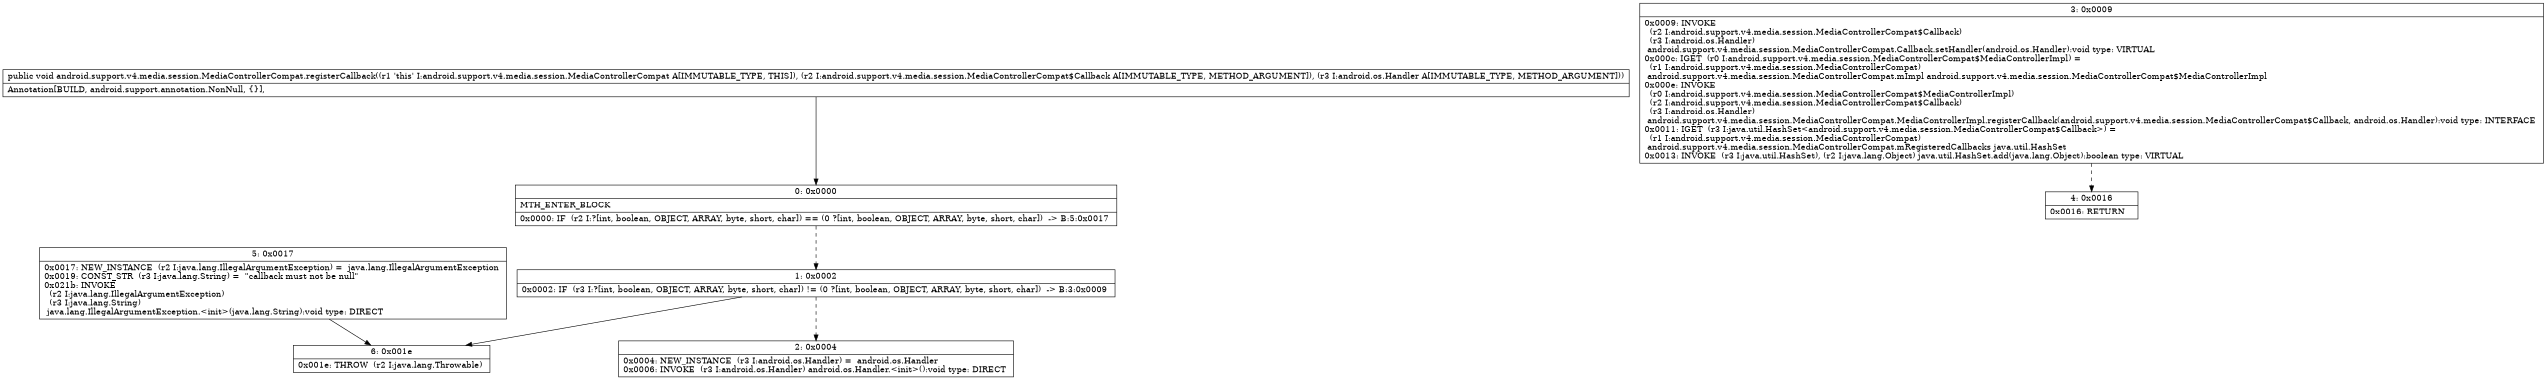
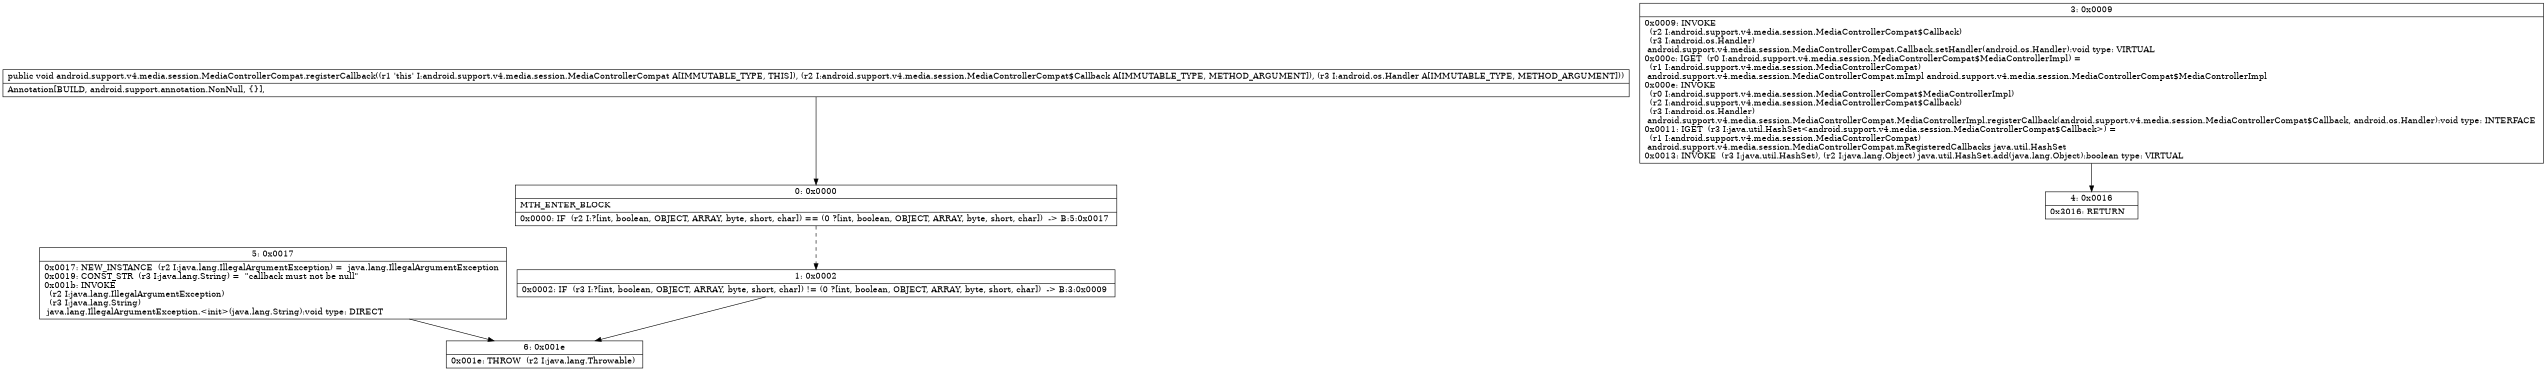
edge "3: 0x0009" -> "4: 0x0016": style dashed -> solid
node "4: 0x0016": text "0x0016: RETURN" -> "0x3016: RETURN"
node "5: 0x0017": text "0x021b: INVOKE" -> "0x001b: INVOKE"
node "2: 0x0004": removed
